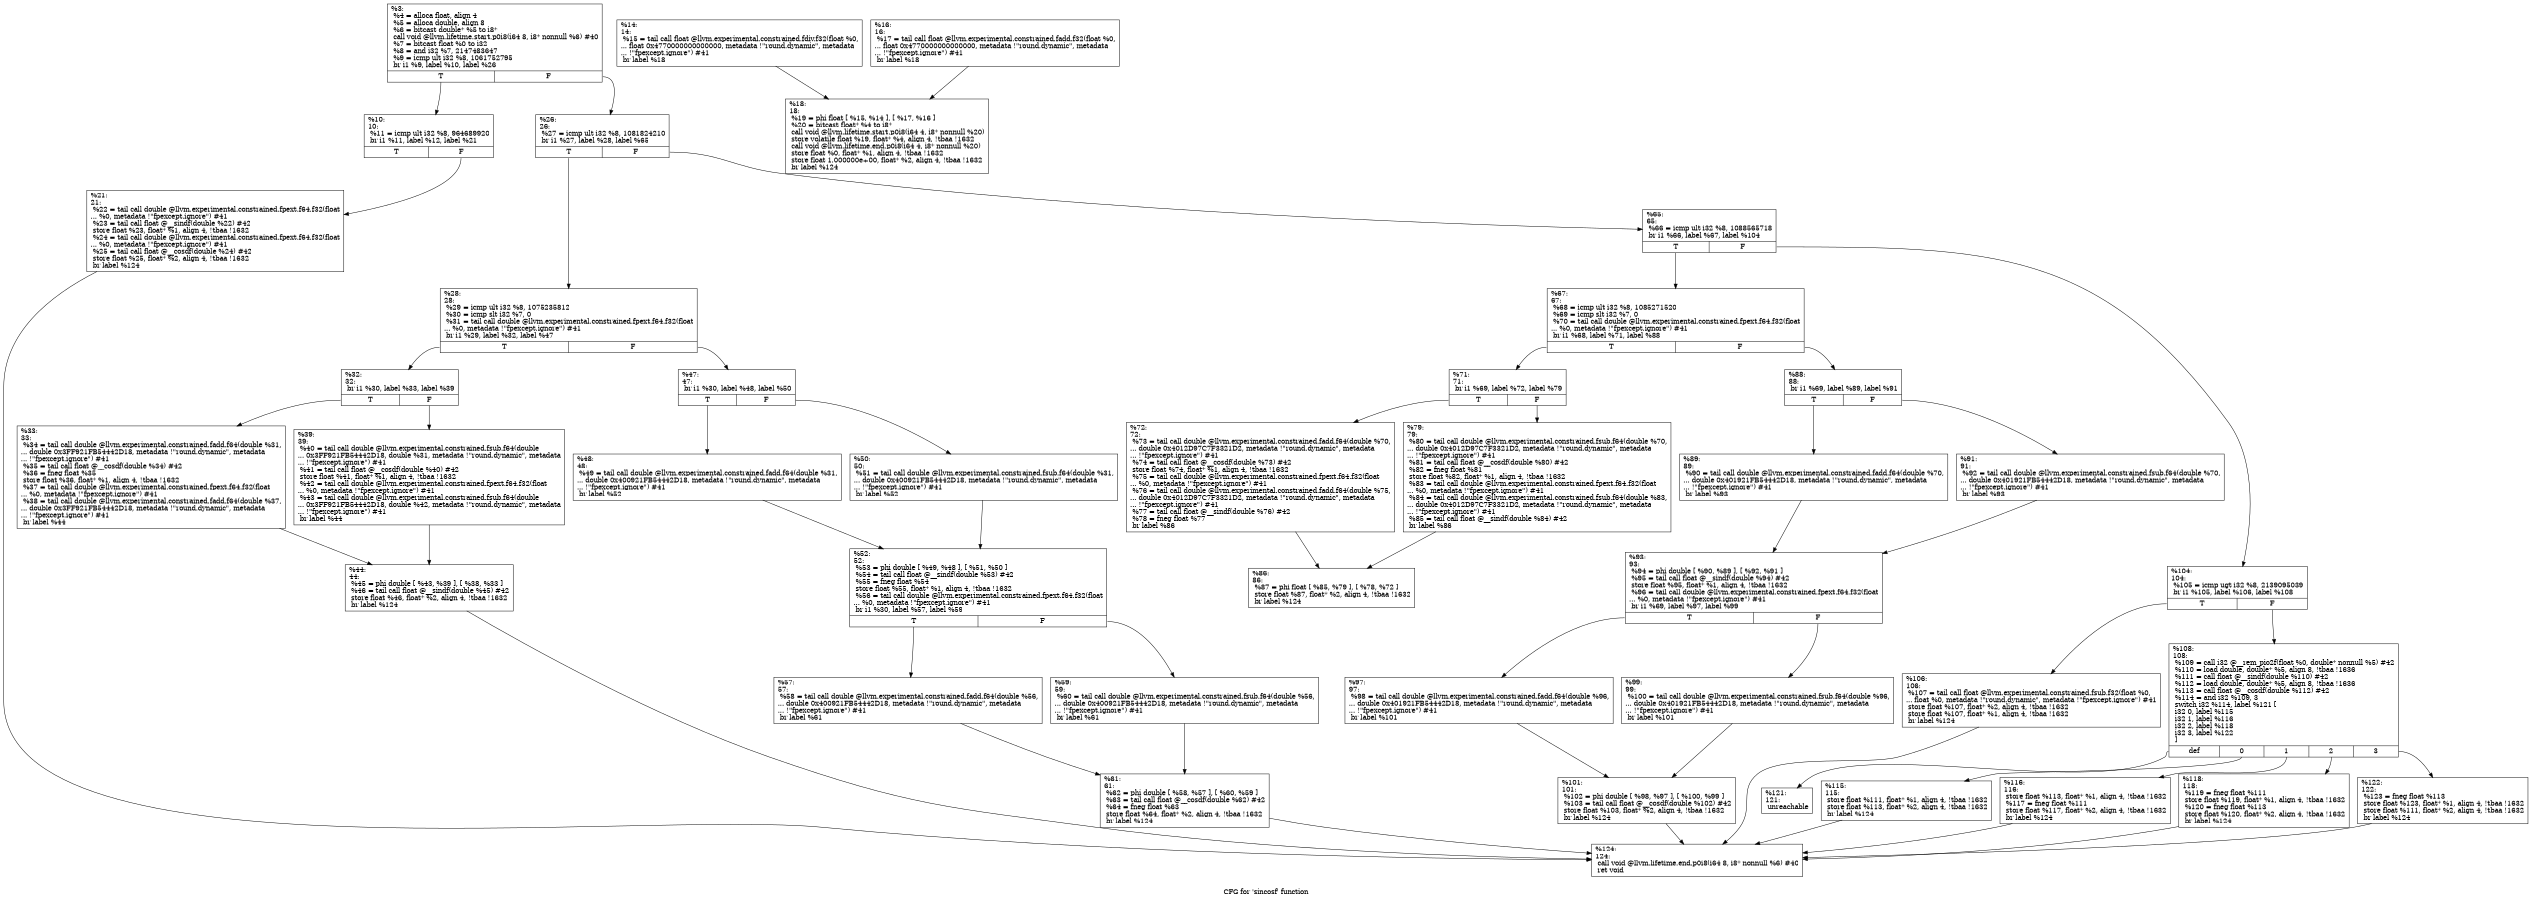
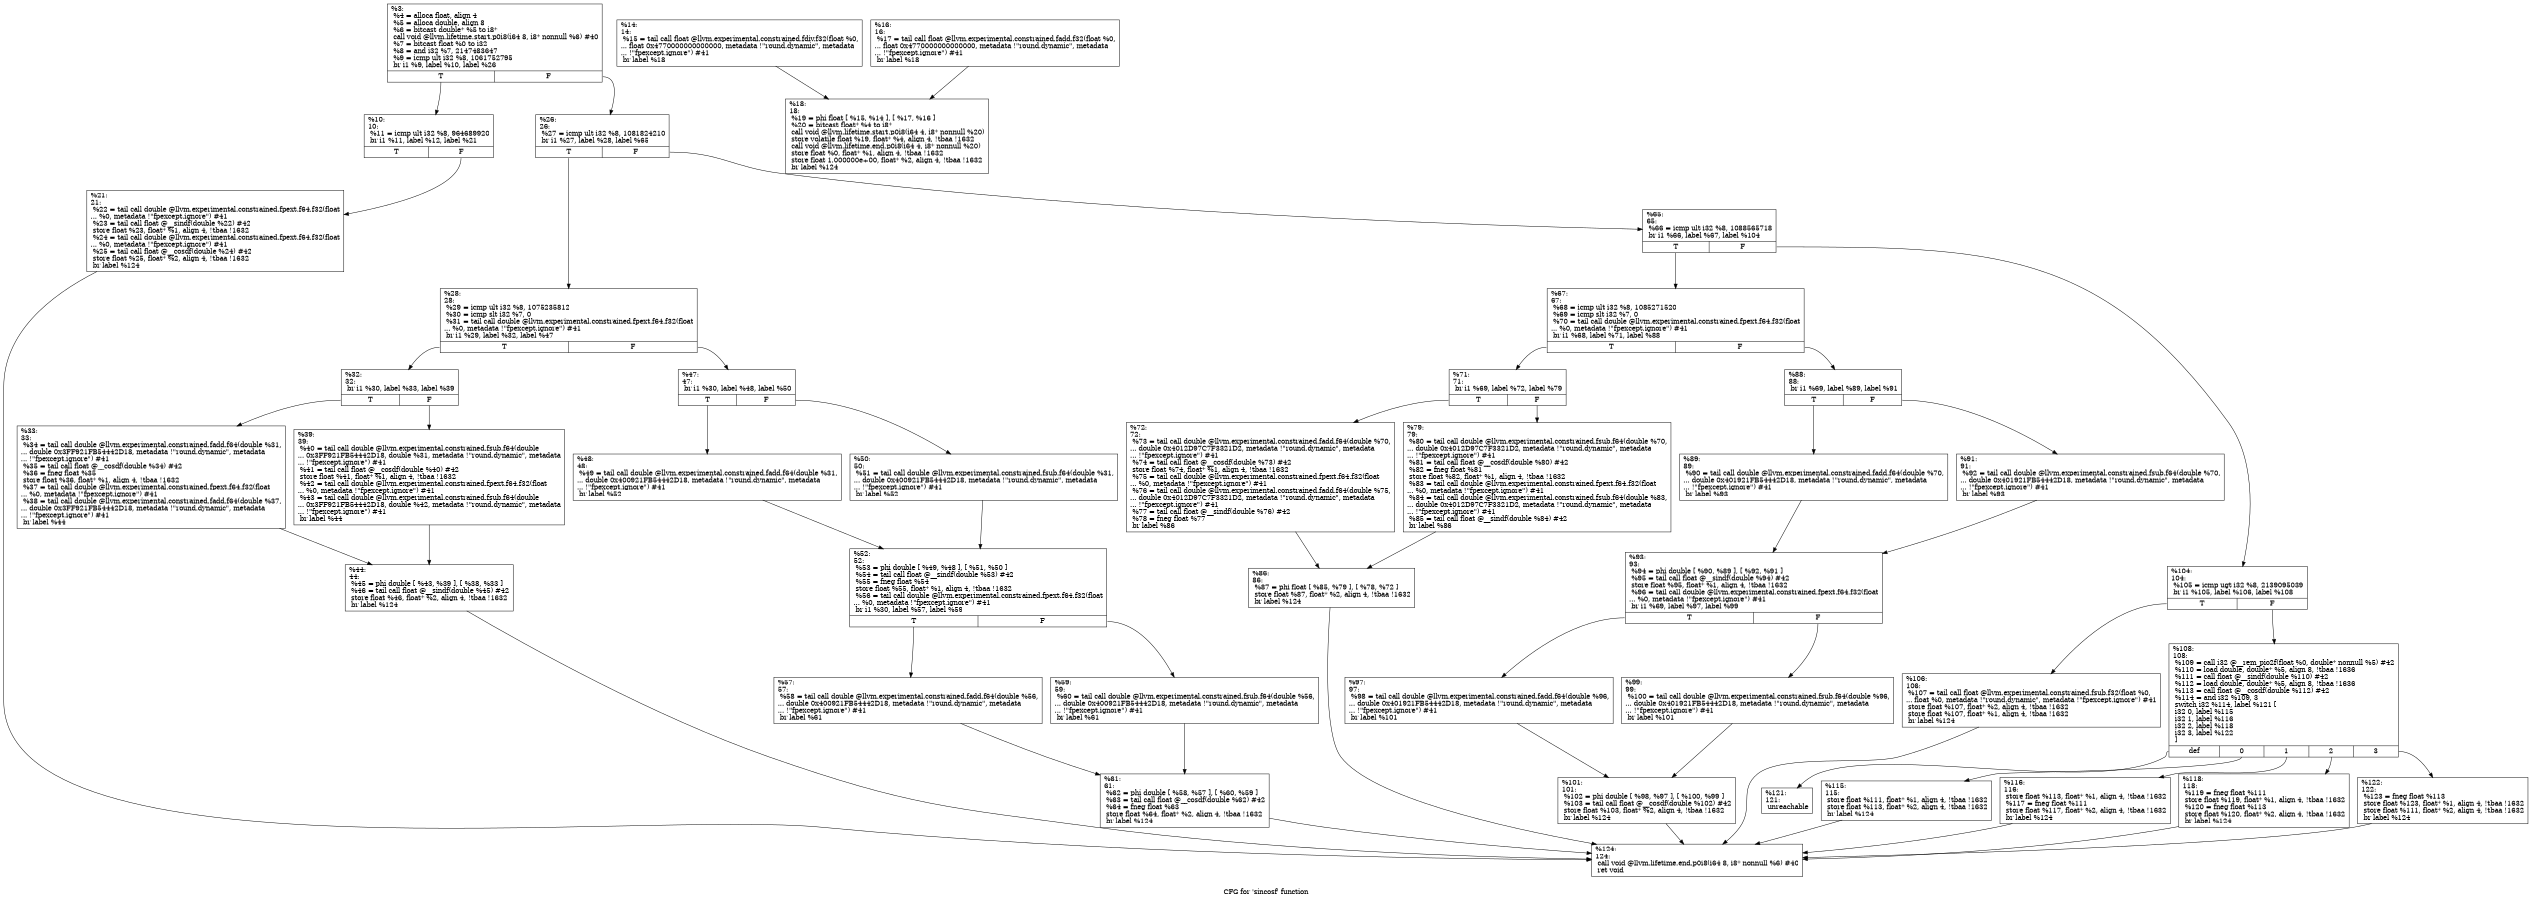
edge "%86:" -> "%124:": added
